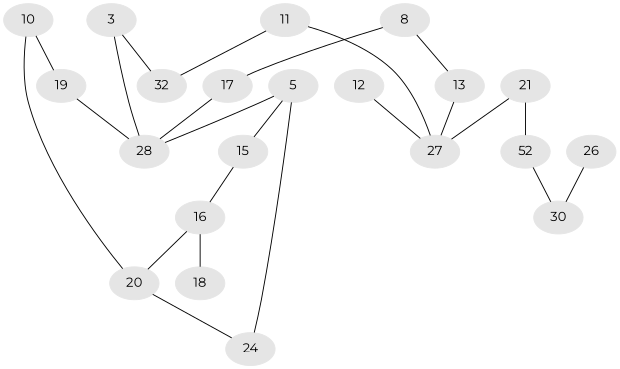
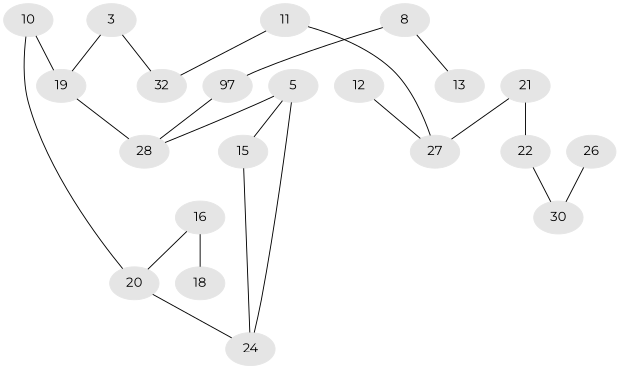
node "17": label "17" -> "97"
edge "3" -- "28": now "3" -- "19"
edge "13" -- "27": removed
node "52": label "52" -> "22"
edge "15" -- "16": now "15" -- "24"
